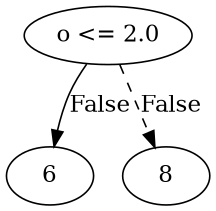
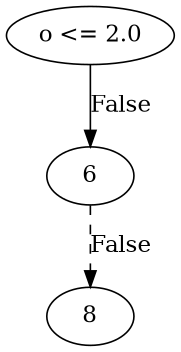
edge "o <= 2.0" -> "8": now "6" -> "8"
